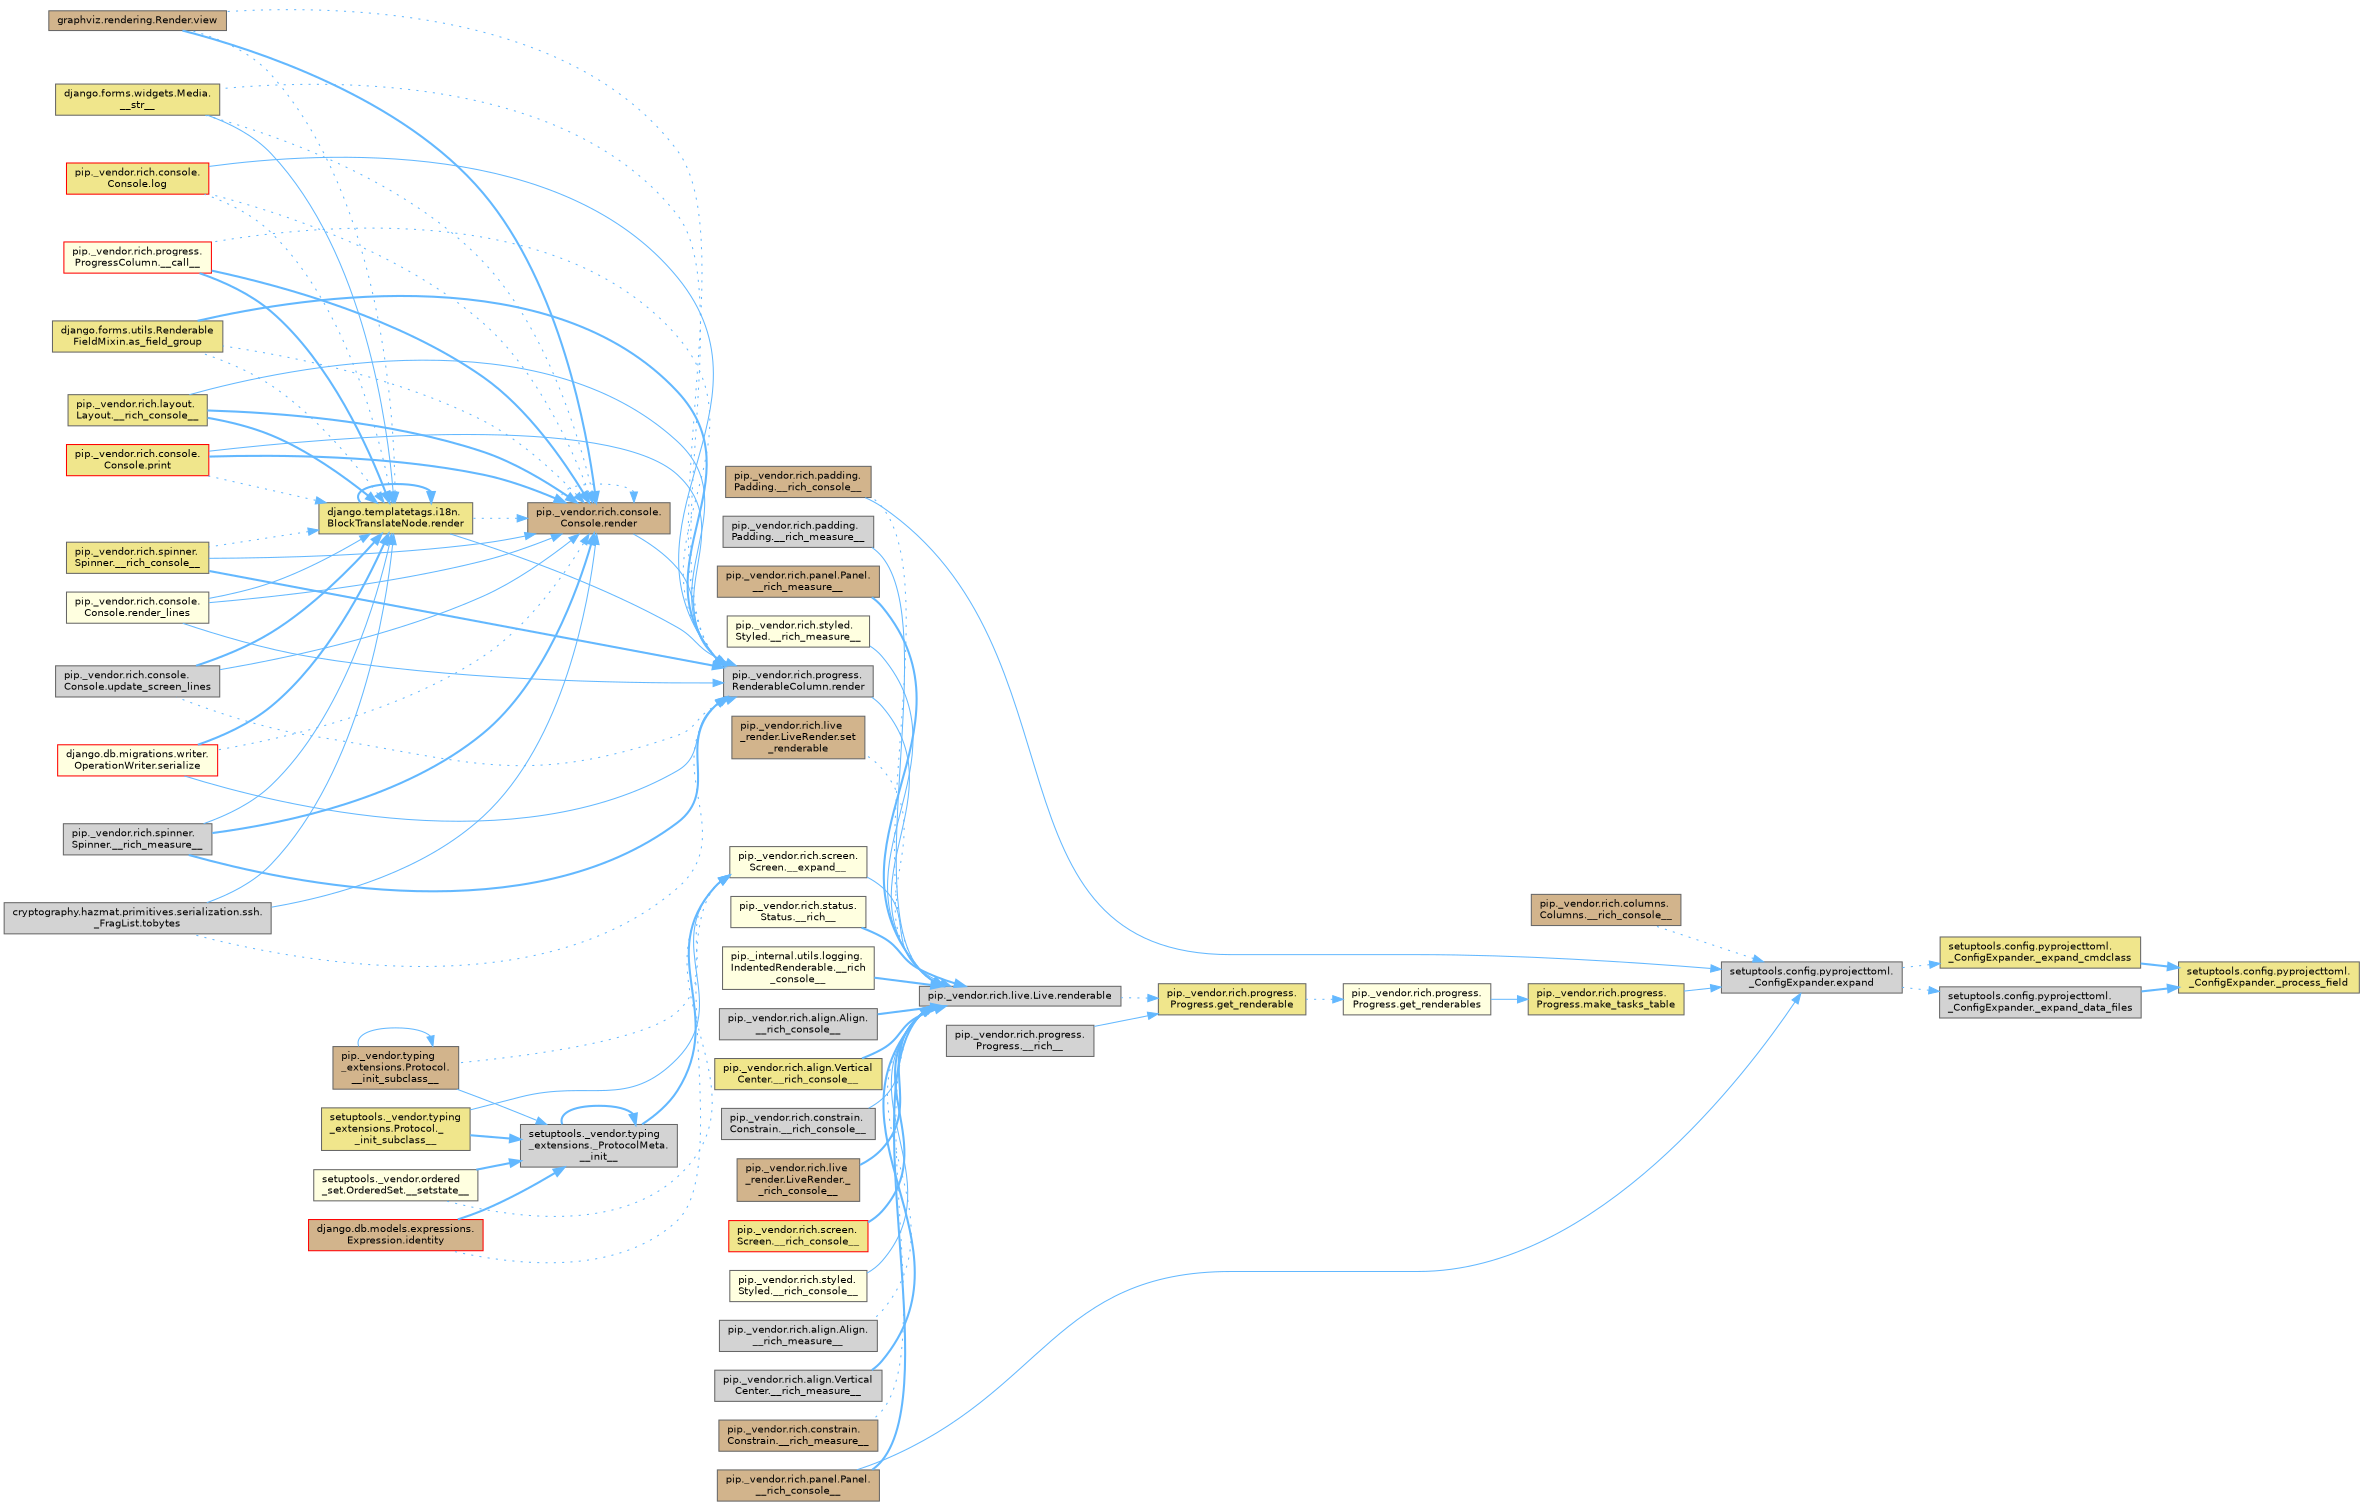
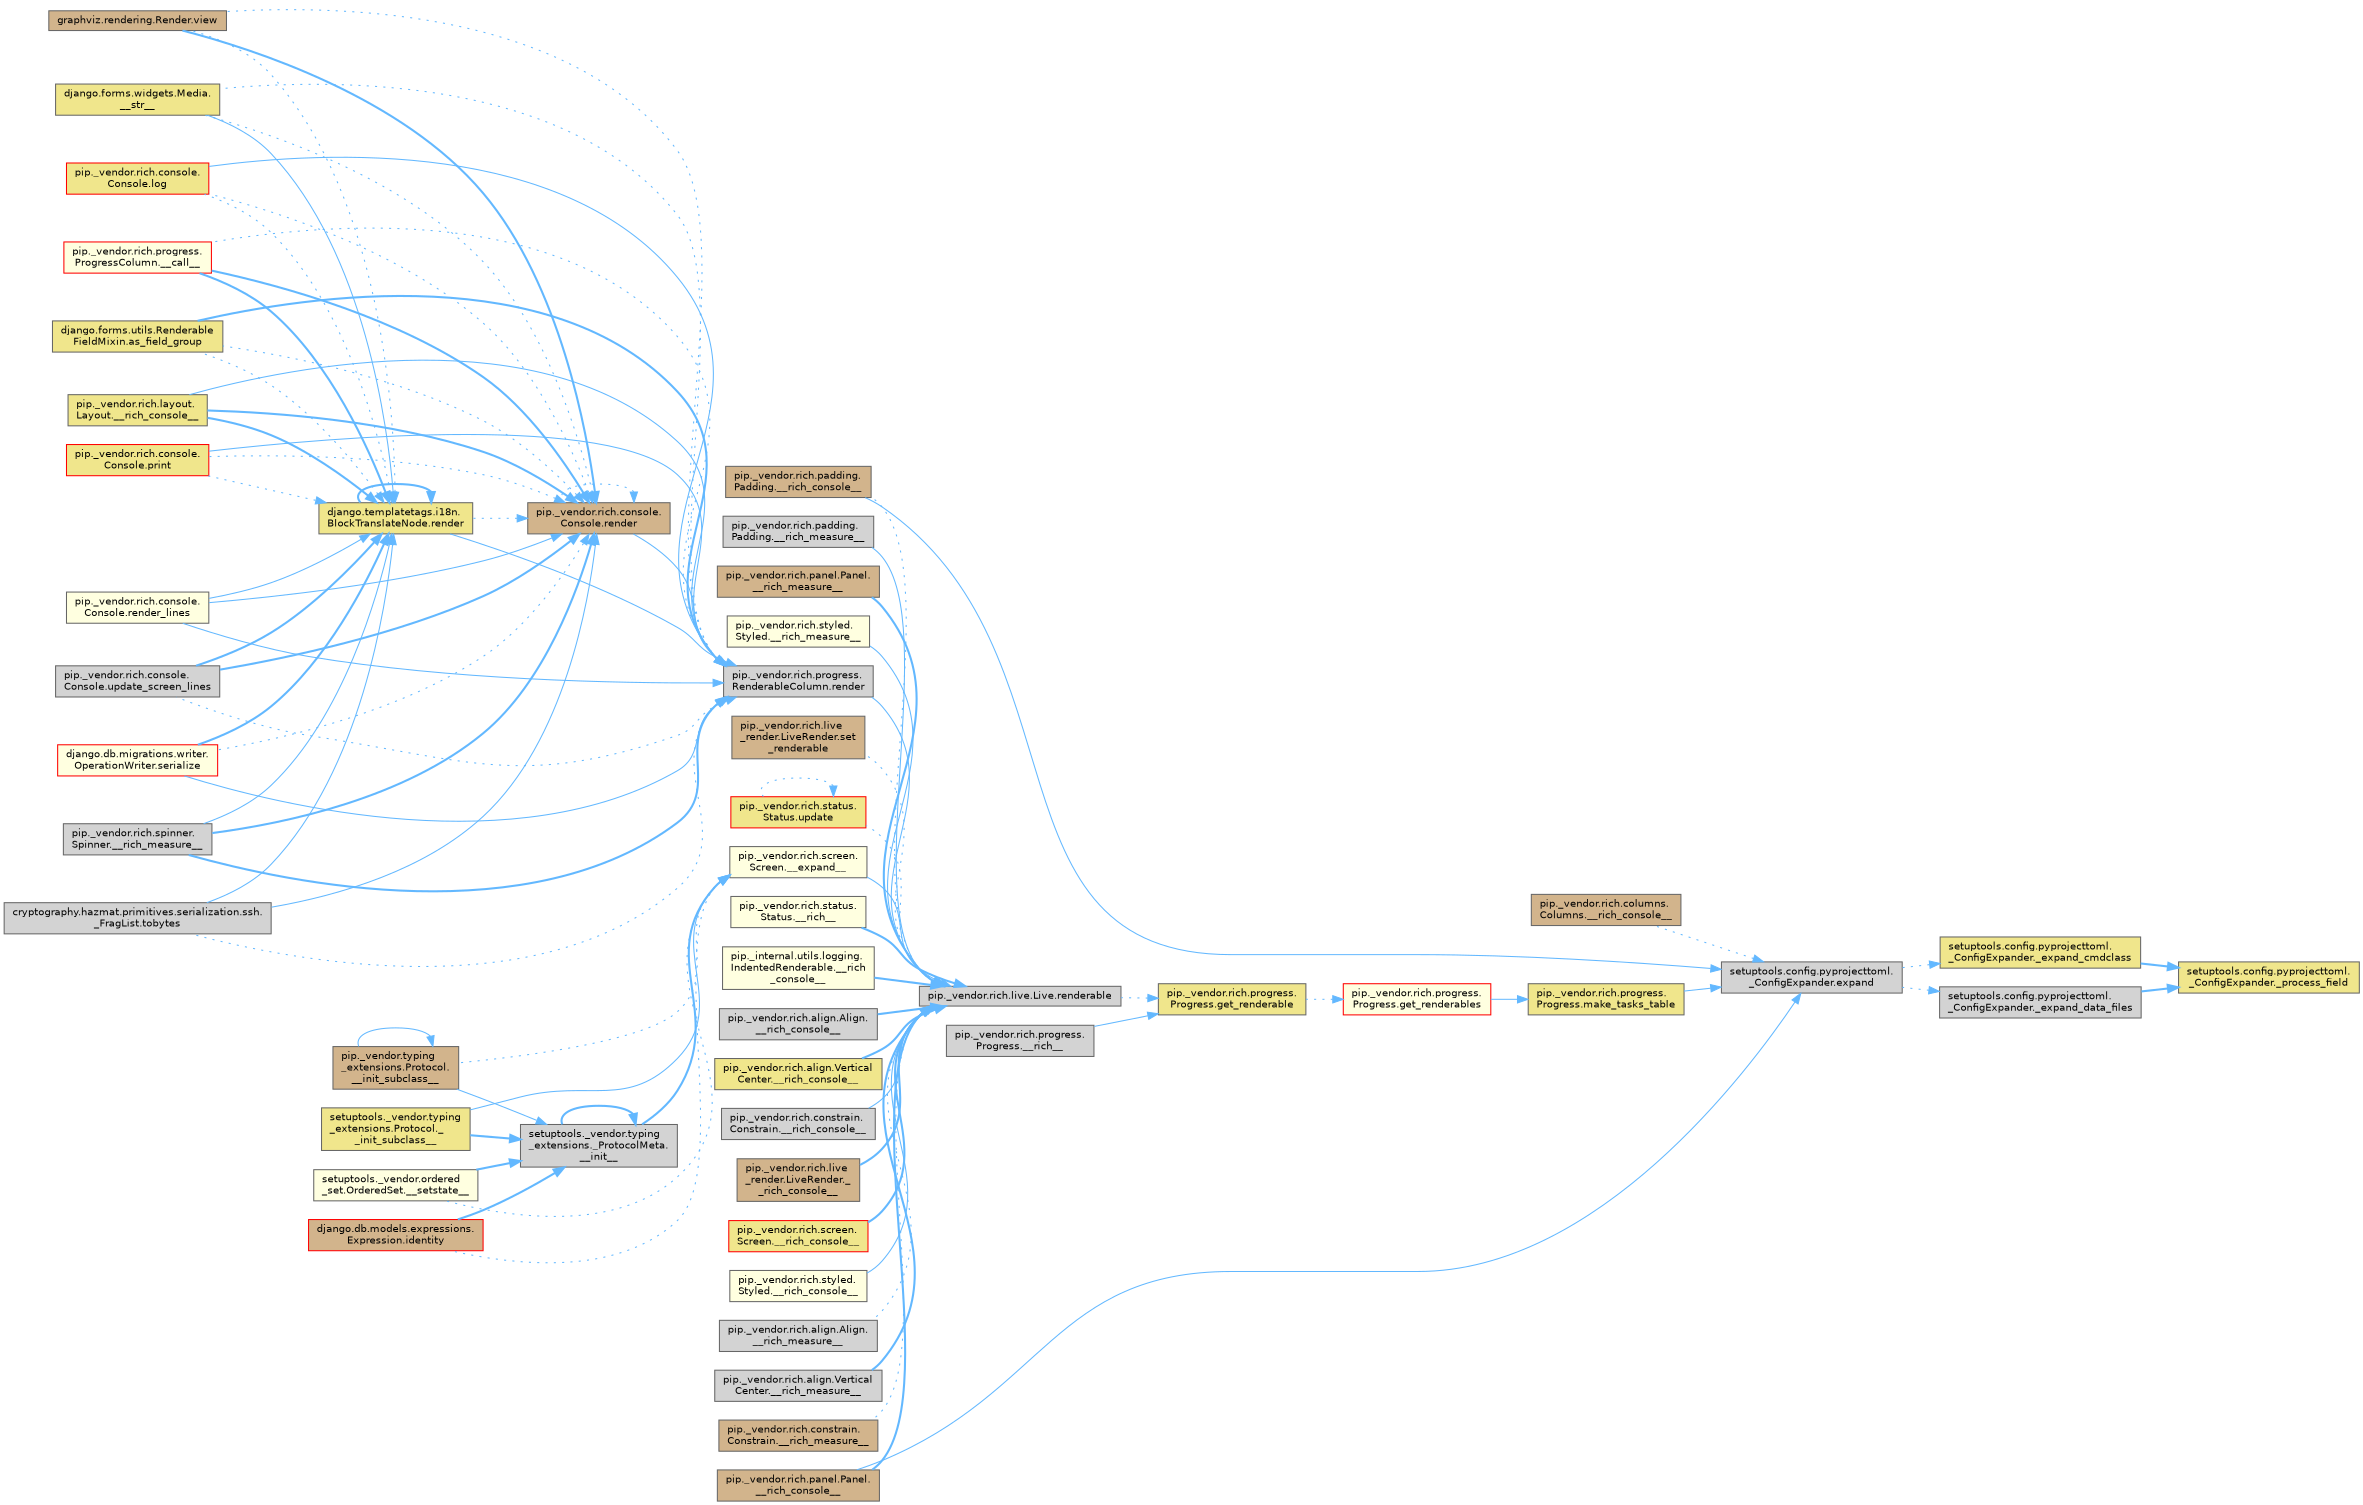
edge "pip._vendor.rich.console. Console.print" -> "pip._vendor.rich.console. Console.render": style bold -> dotted
node "pip._vendor.rich.spinner. Spinner.__rich_console__": removed
edge "pip._vendor.rich.console. Console.update_screen_lines" -> "pip._vendor.rich.console. Console.render": style solid -> bold
node "pip._vendor.rich.status. Status.update": added
node "pip._vendor.rich.progress. Progress.get_renderables": color grey40 -> red
